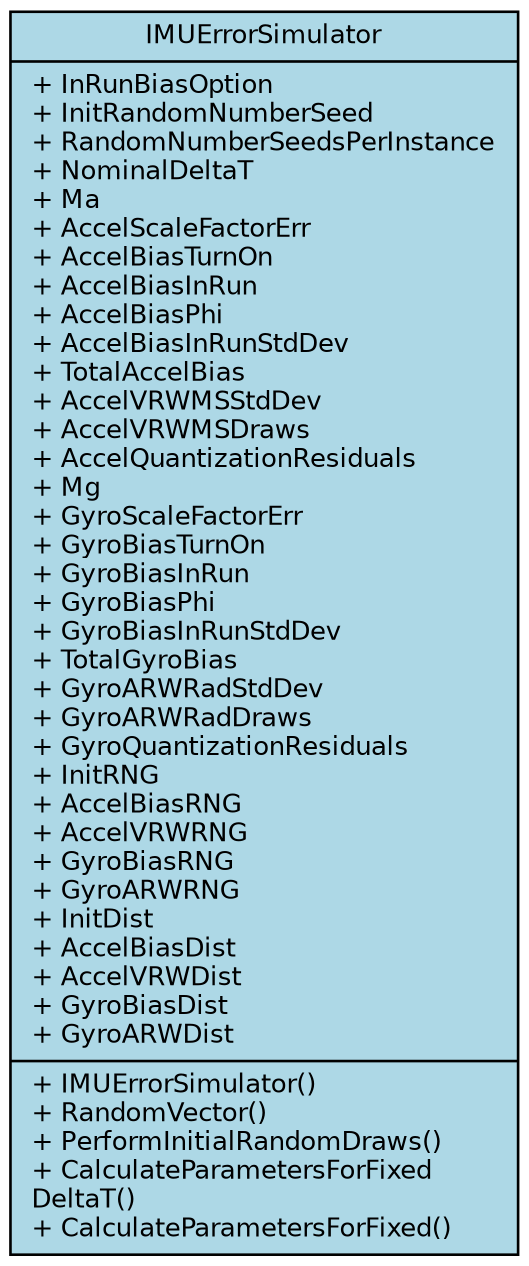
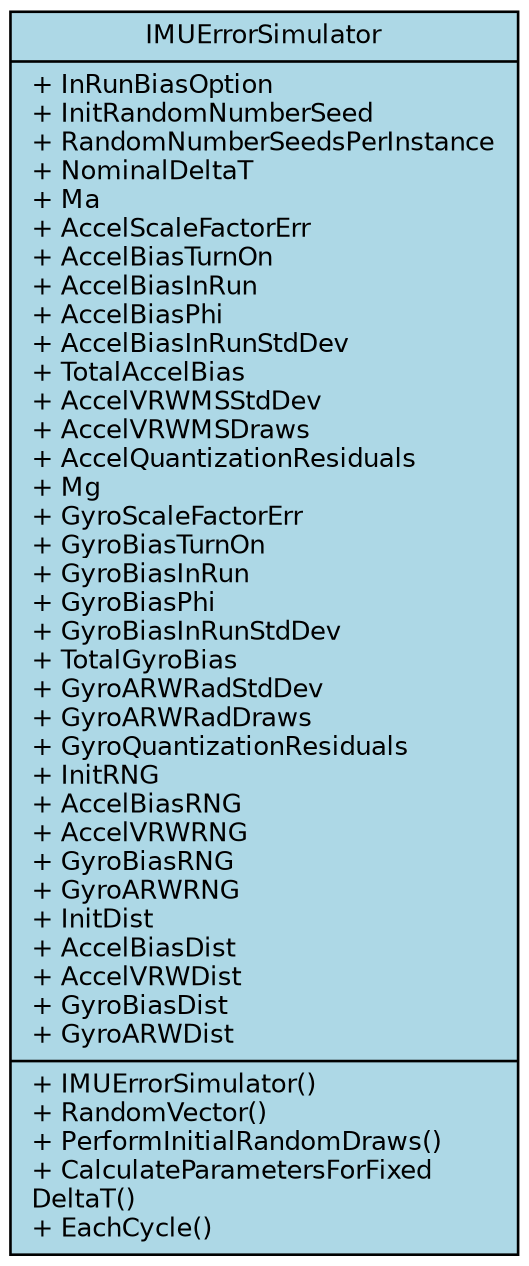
node "IMUErrorSimulator": text "+ CalculateParametersForFixed()" -> "+ EachCycle()"
